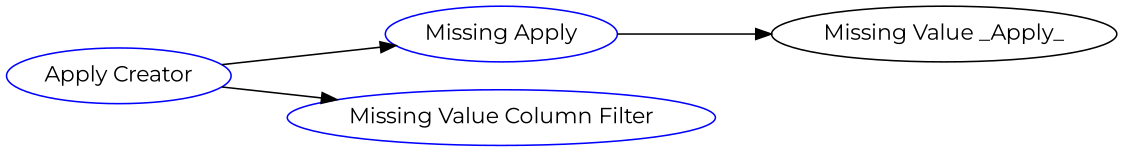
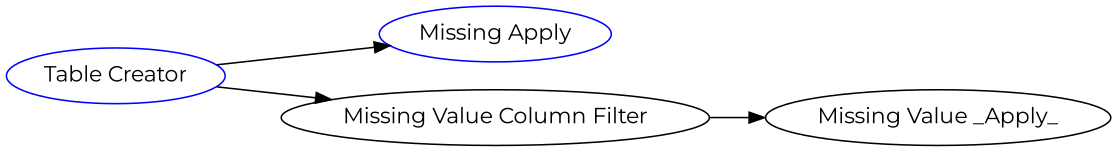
edge "Missing Apply" -> "Missing Value _Apply_": now "Missing Value Column Filter" -> "Missing Value _Apply_"
node "Apply Creator": label "Apply Creator" -> "Table Creator"
node "Missing Value Column Filter": color blue -> black
